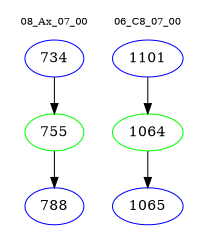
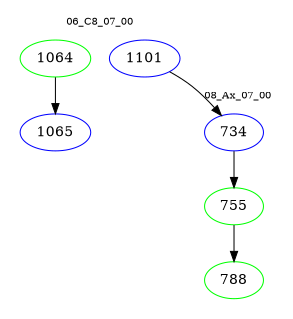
edge "1101" -> "1064": now "1101" -> "734"
node "788": color blue -> green
